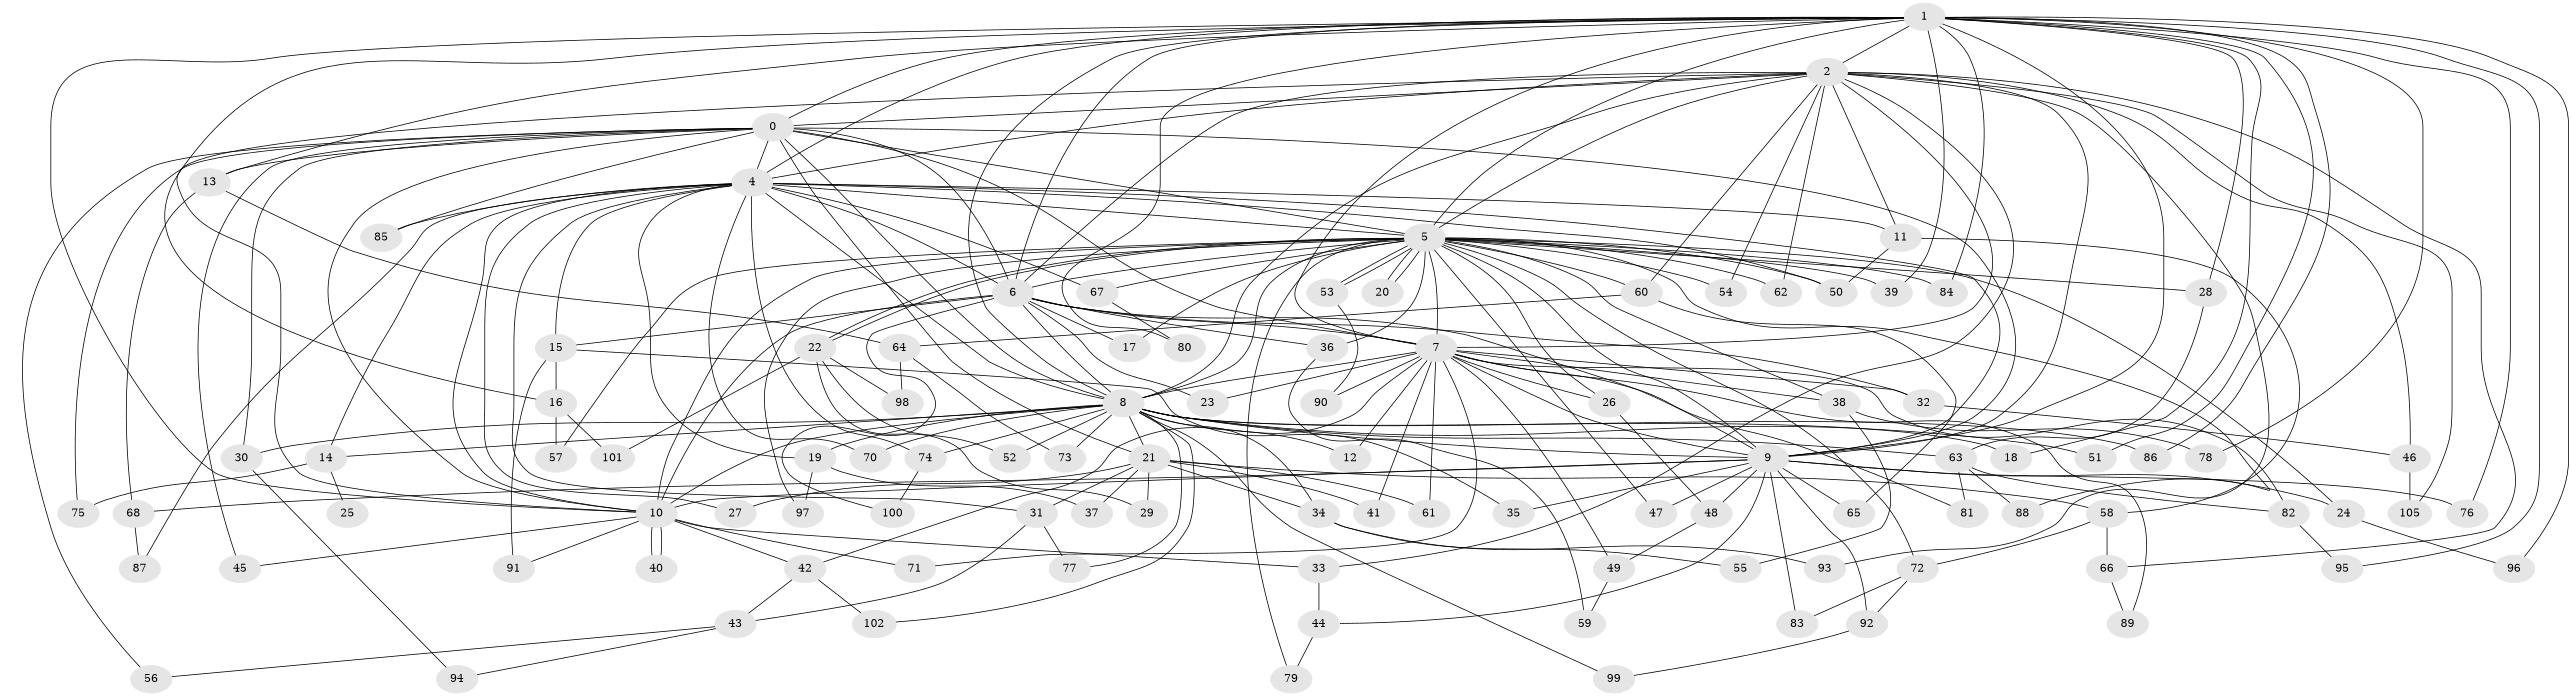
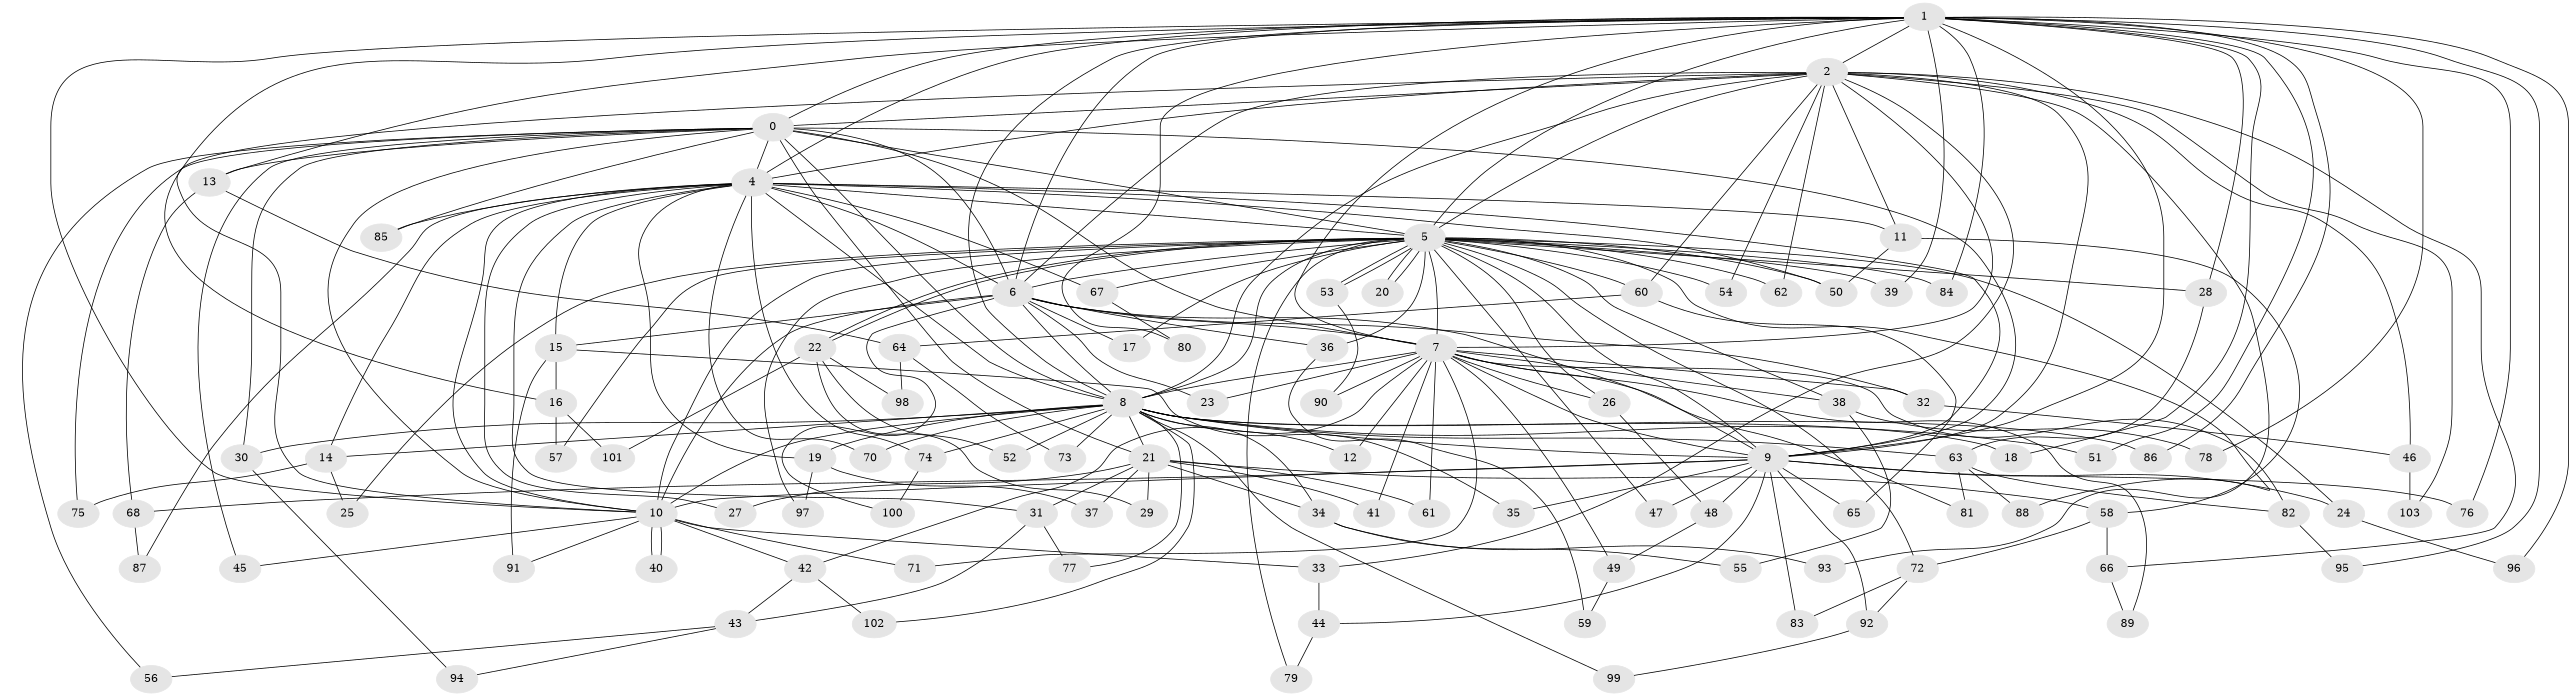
edge "5" -- "25": added
node "105": label "105" -> "103"
